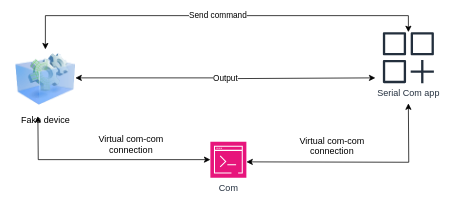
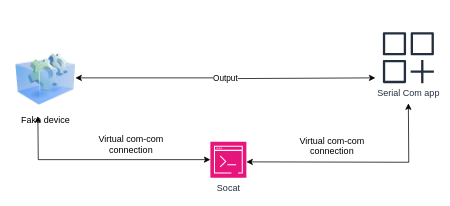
edge "Serial Com app" -- "Fake device": removed, label "Send command"
node "Com": label "Com" -> "Socat"
